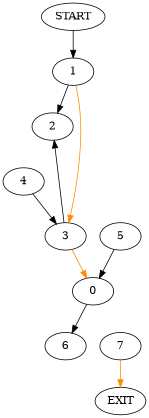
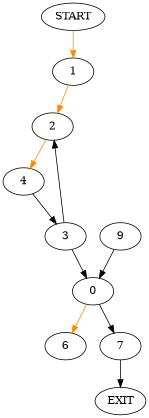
edge "START" -> "1": color black -> darkorange
edge "1" -> "2": color black -> darkorange
edge "2" -> "4": added
edge "1" -> "3": removed
node "5": label "5" -> "9"
edge "3" -> "0": color darkorange -> black
edge "0" -> "6": color black -> darkorange
edge "0" -> "7": added
edge "7" -> "EXIT": color darkorange -> black
